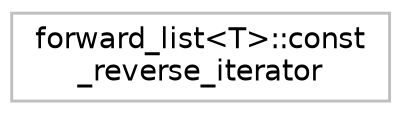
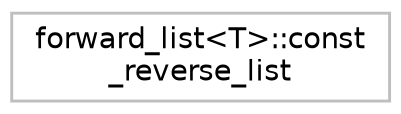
node "forward_list<T>::const _reverse_iterator": label "forward_list<T>::const _reverse_iterator" -> "forward_list<T>::const _reverse_list"
